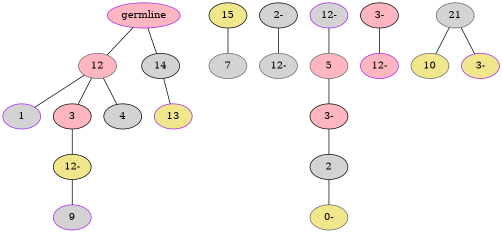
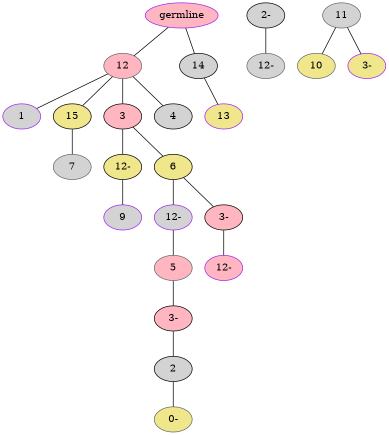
node "21": label "21" -> "11"
edge "12" -- "15": added
node "6": added
